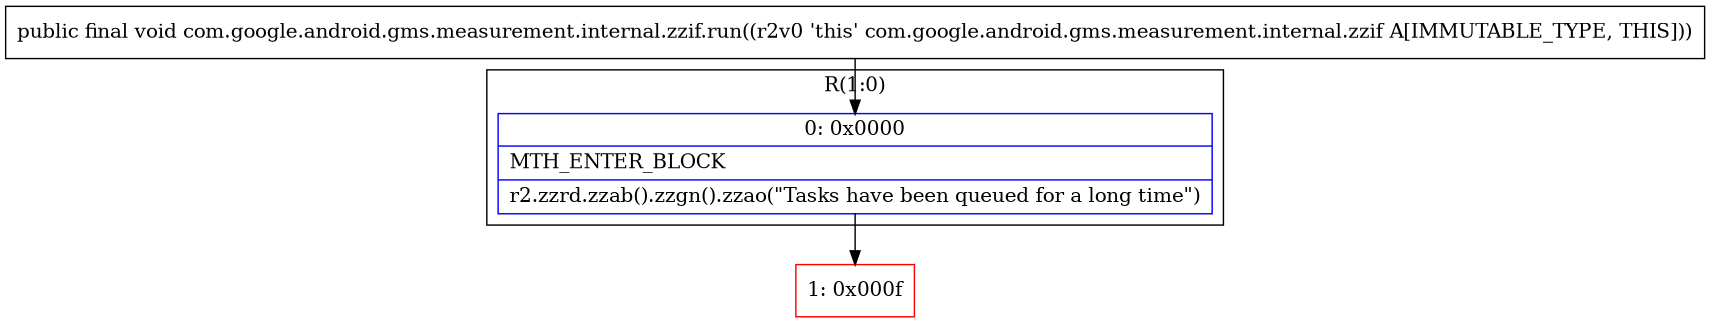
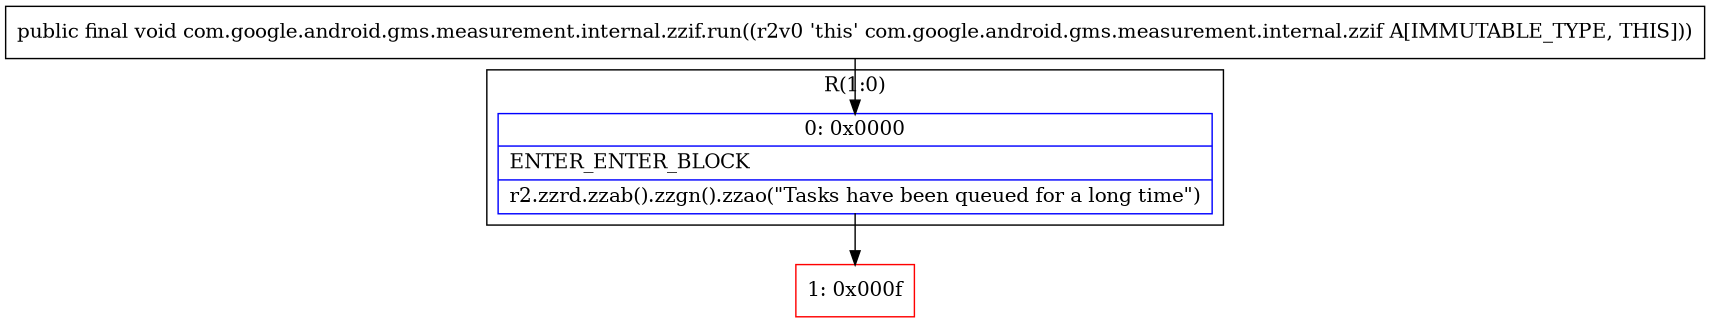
node "0: 0x0000": text "MTH_ENTER_BLOCK" -> "ENTER_ENTER_BLOCK"
